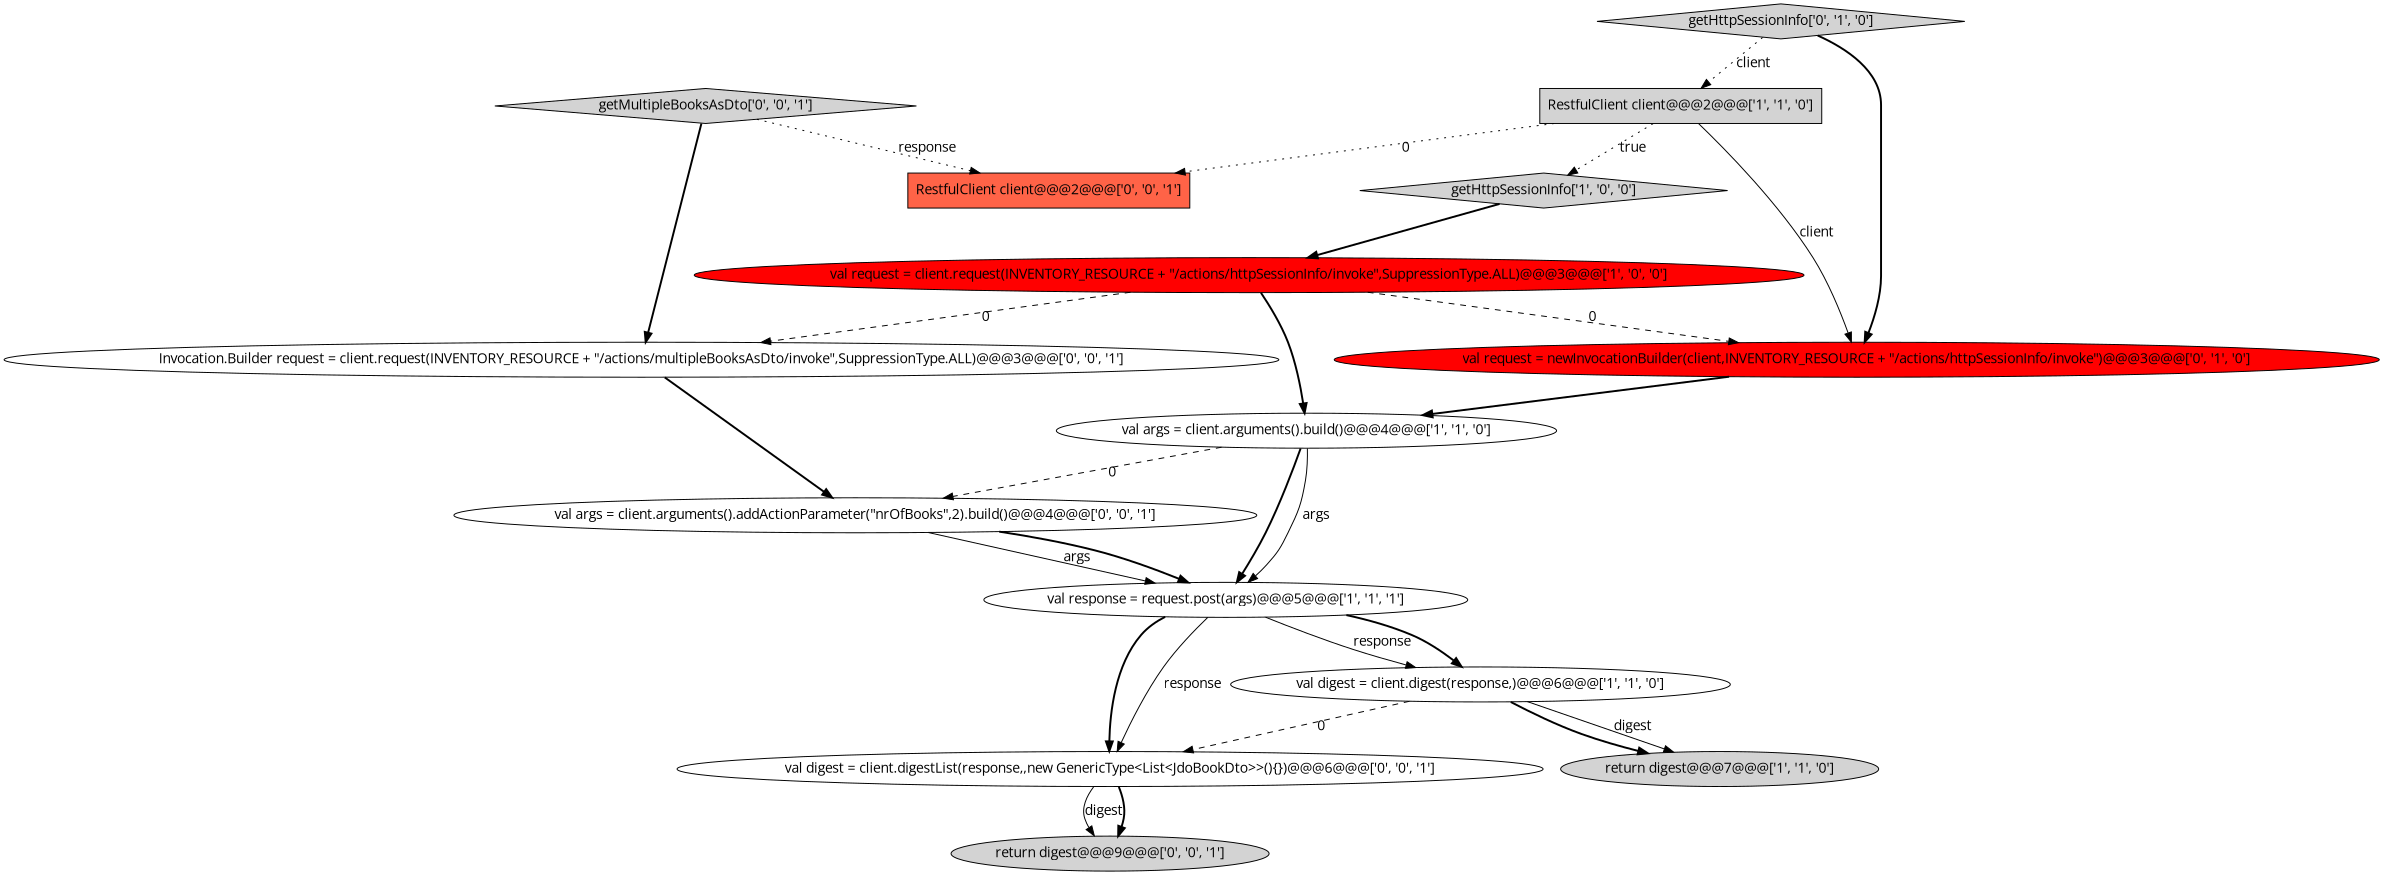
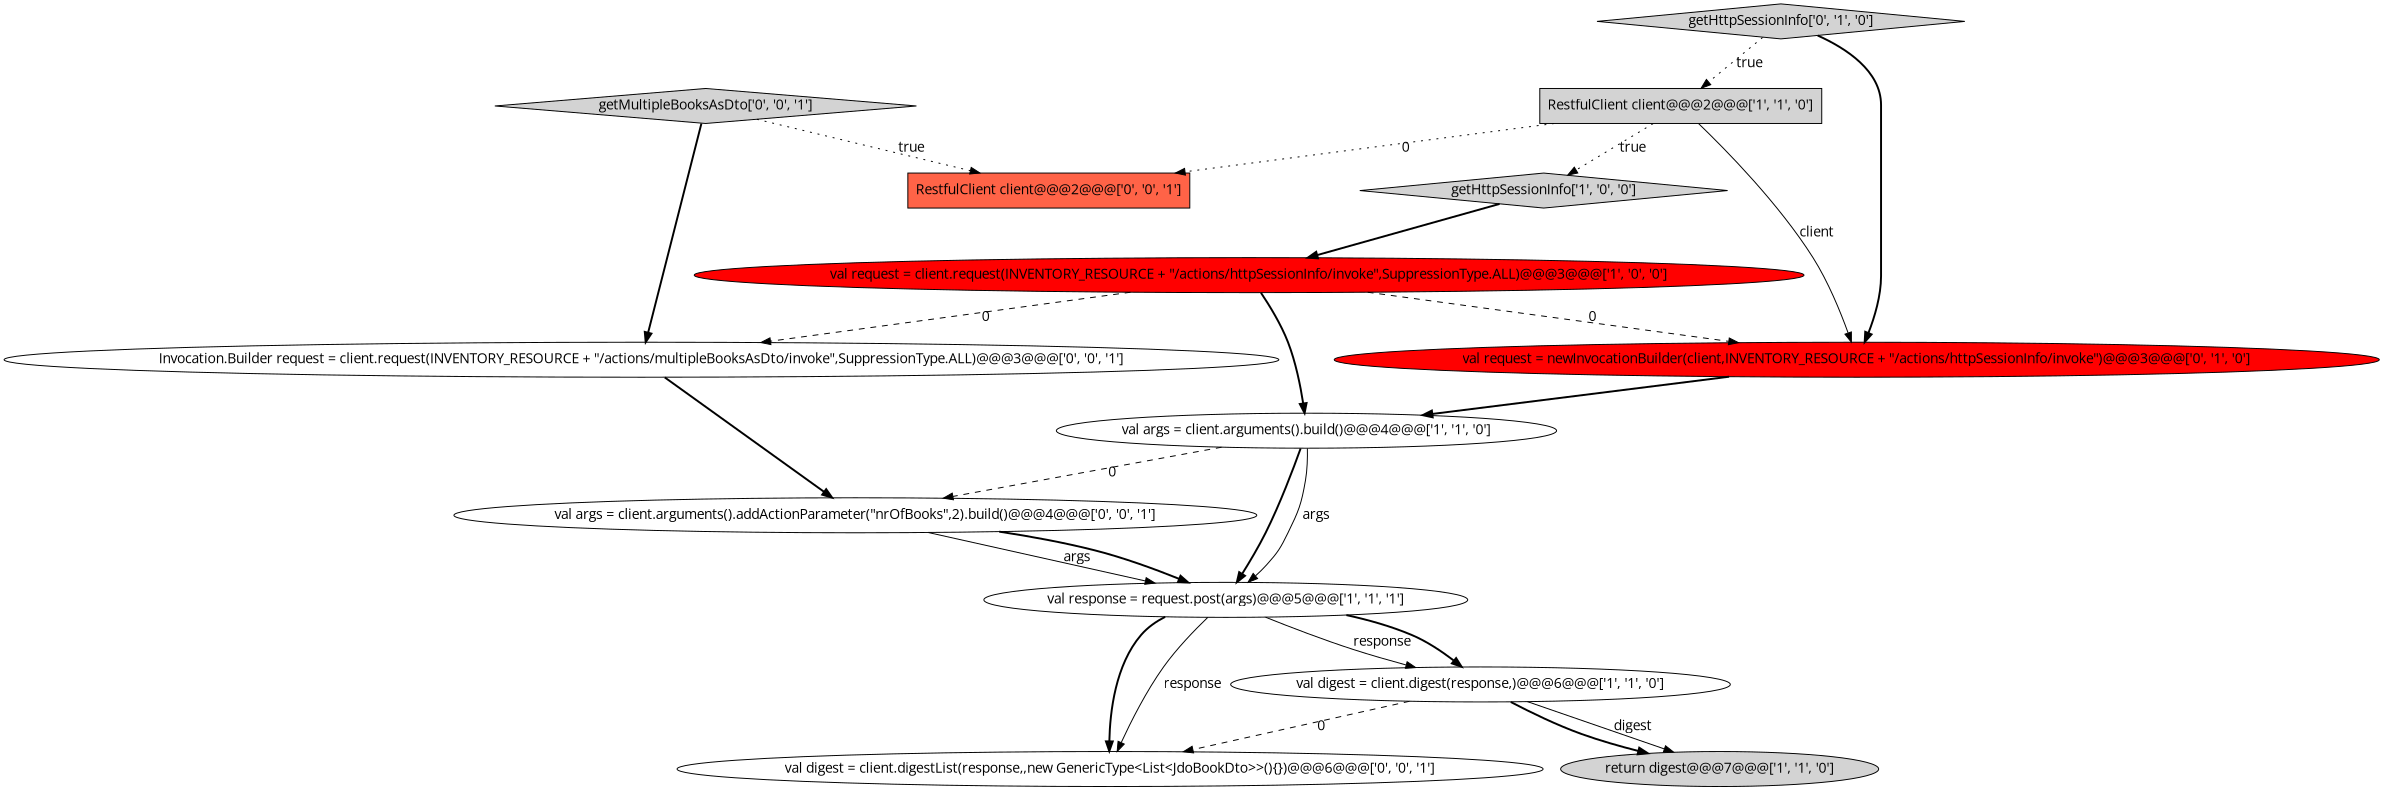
edge "getHttpSessionInfo['0', '1', '0']" -> "RestfulClient client@@@2@@@['1', '1', '0']": label "client" -> "true"
edge "getMultipleBooksAsDto['0', '0', '1']" -> "RestfulClient client@@@2@@@['0', '0', '1']": label "response" -> "true"
node "return digest@@@9@@@['0', '0', '1']": removed
